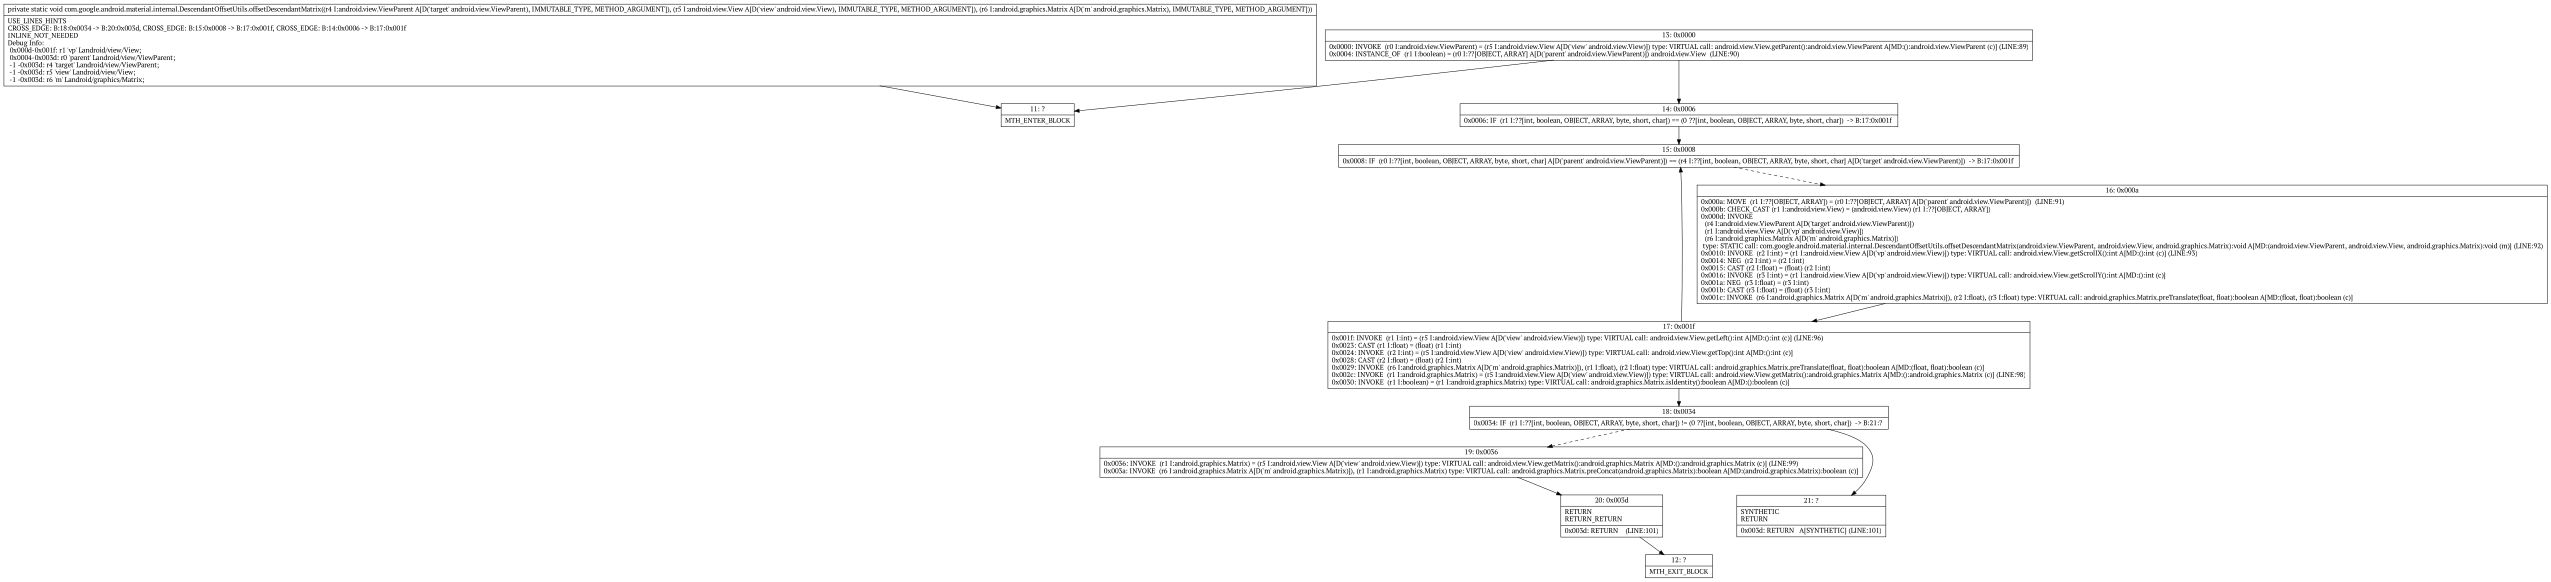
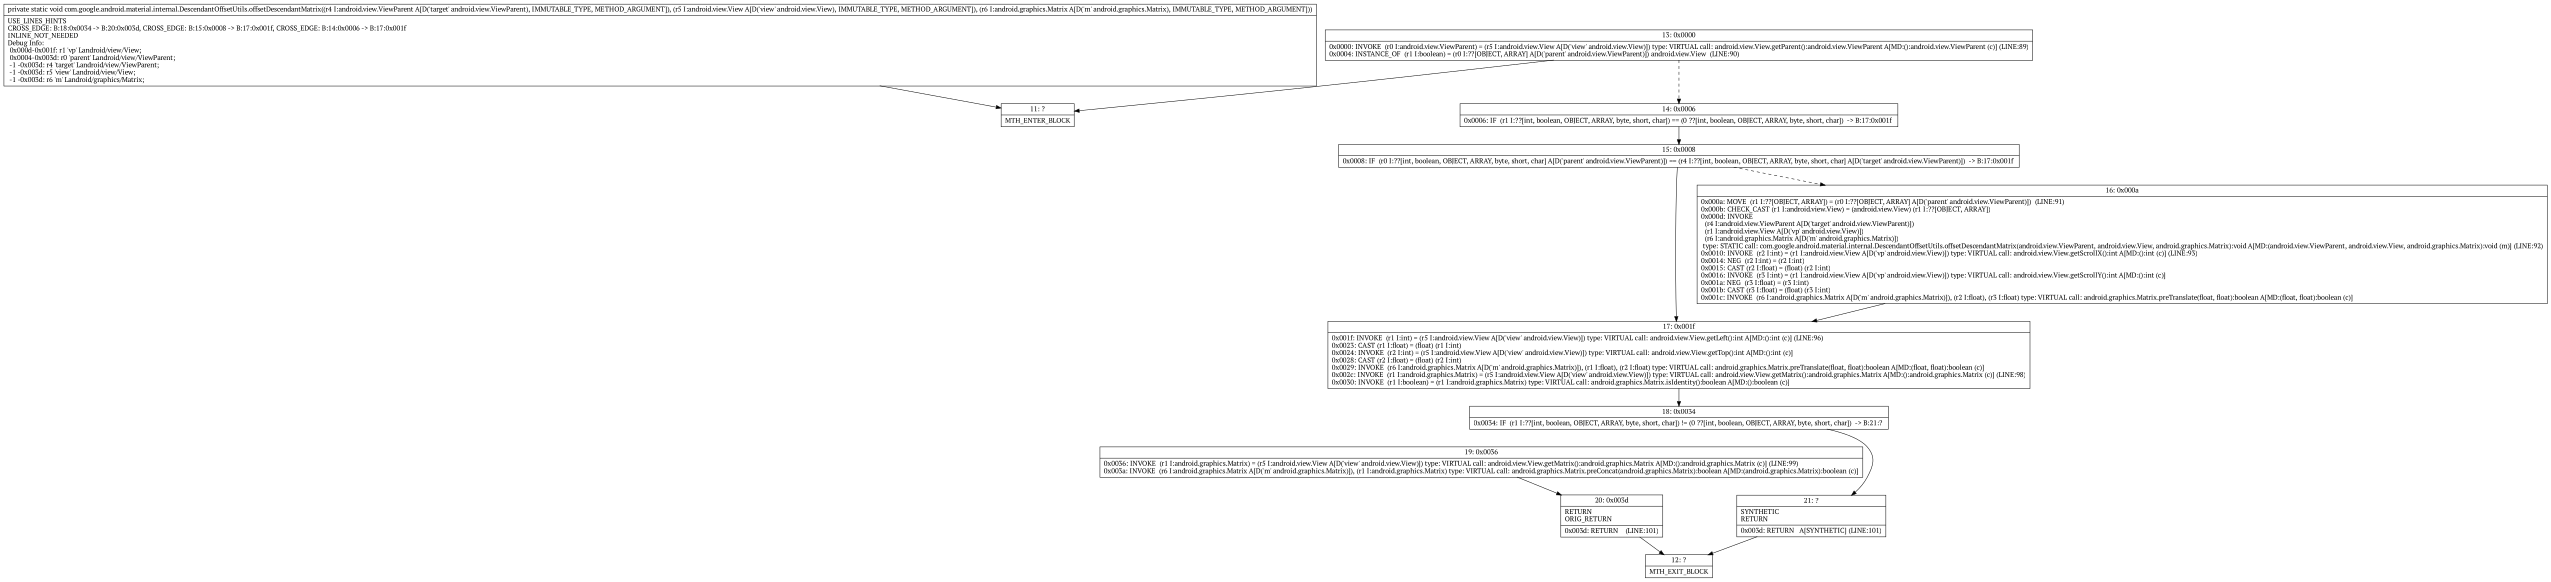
edge "13: 0x0000" -> "14: 0x0006": style solid -> dashed
edge "17: 0x001f" -> "15: 0x0008": reversed
edge "18: 0x0034" -> "19: 0x0036": removed
node "20: 0x003d": text "RETURN_RETURN" -> "ORIG_RETURN"
edge "21: ?" -> "12: ?": added
